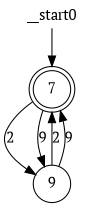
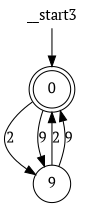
node "__start0": label "__start0" -> "__start3"
node "7": label "7" -> "0"
